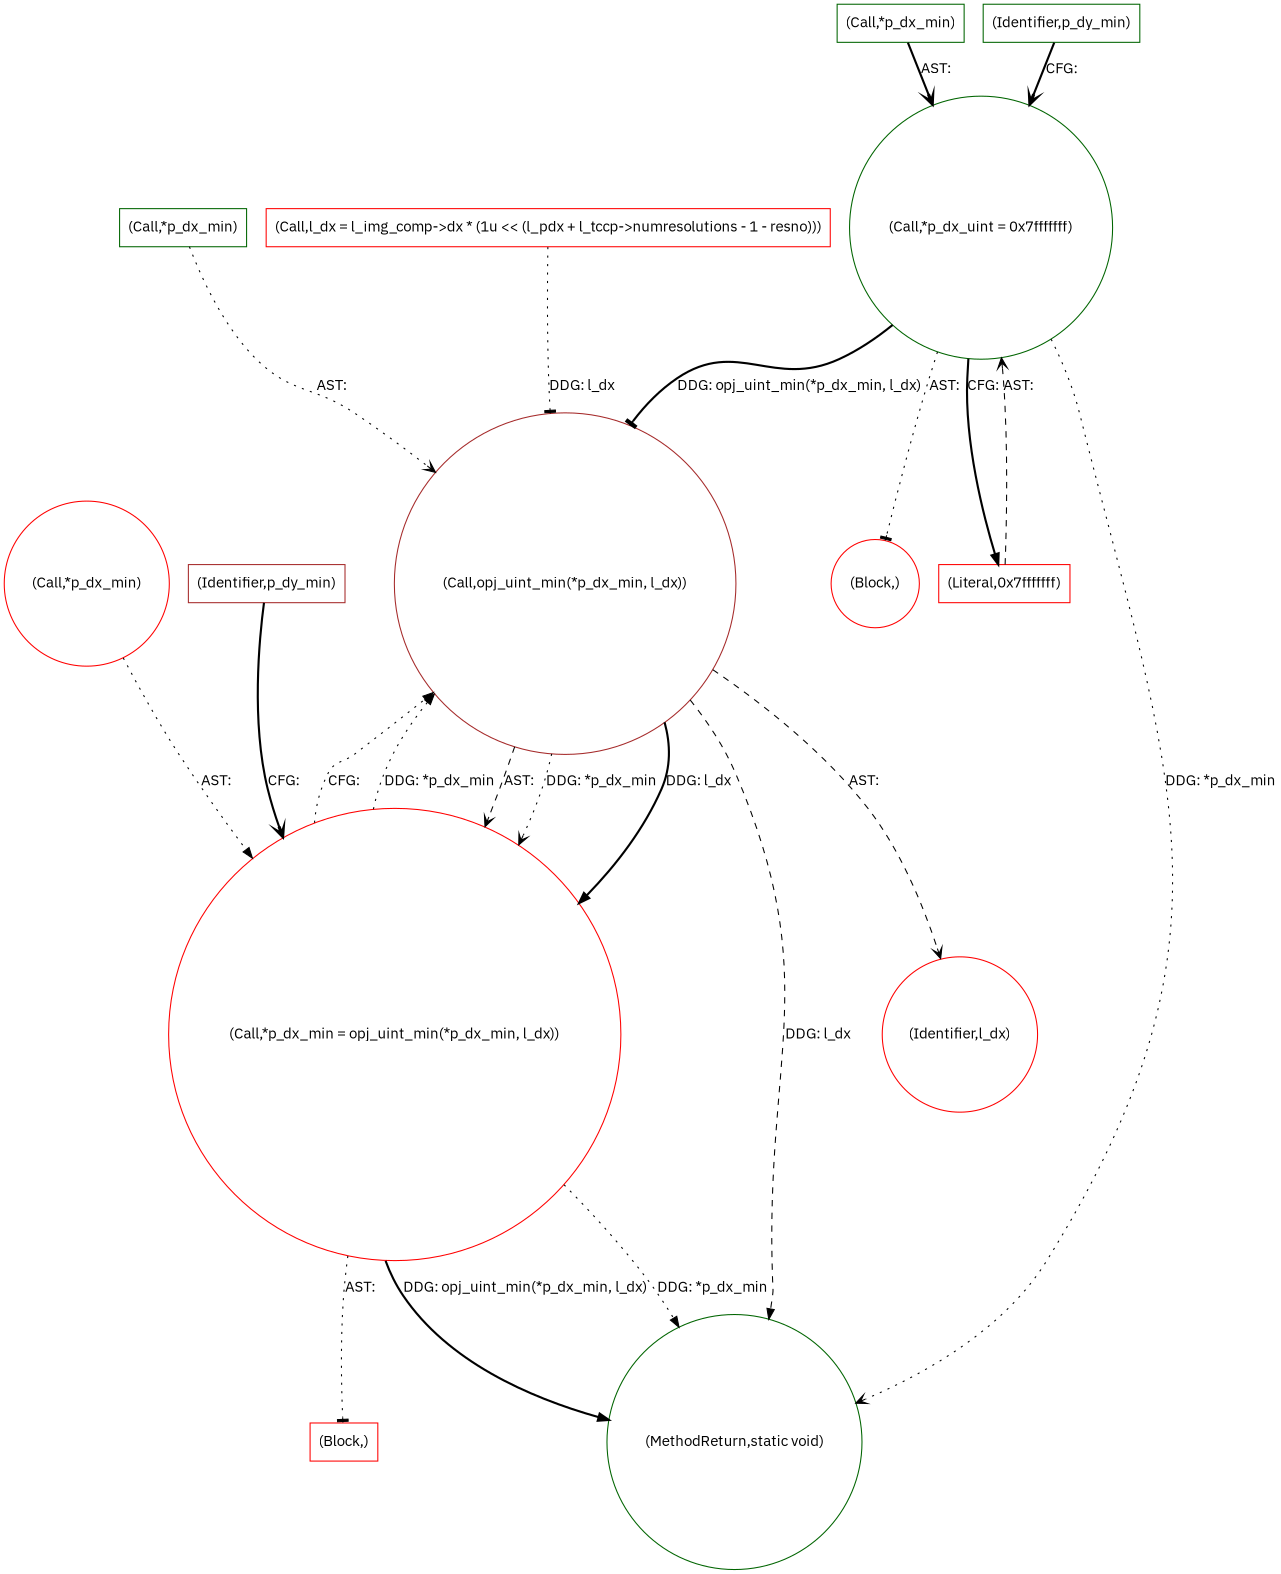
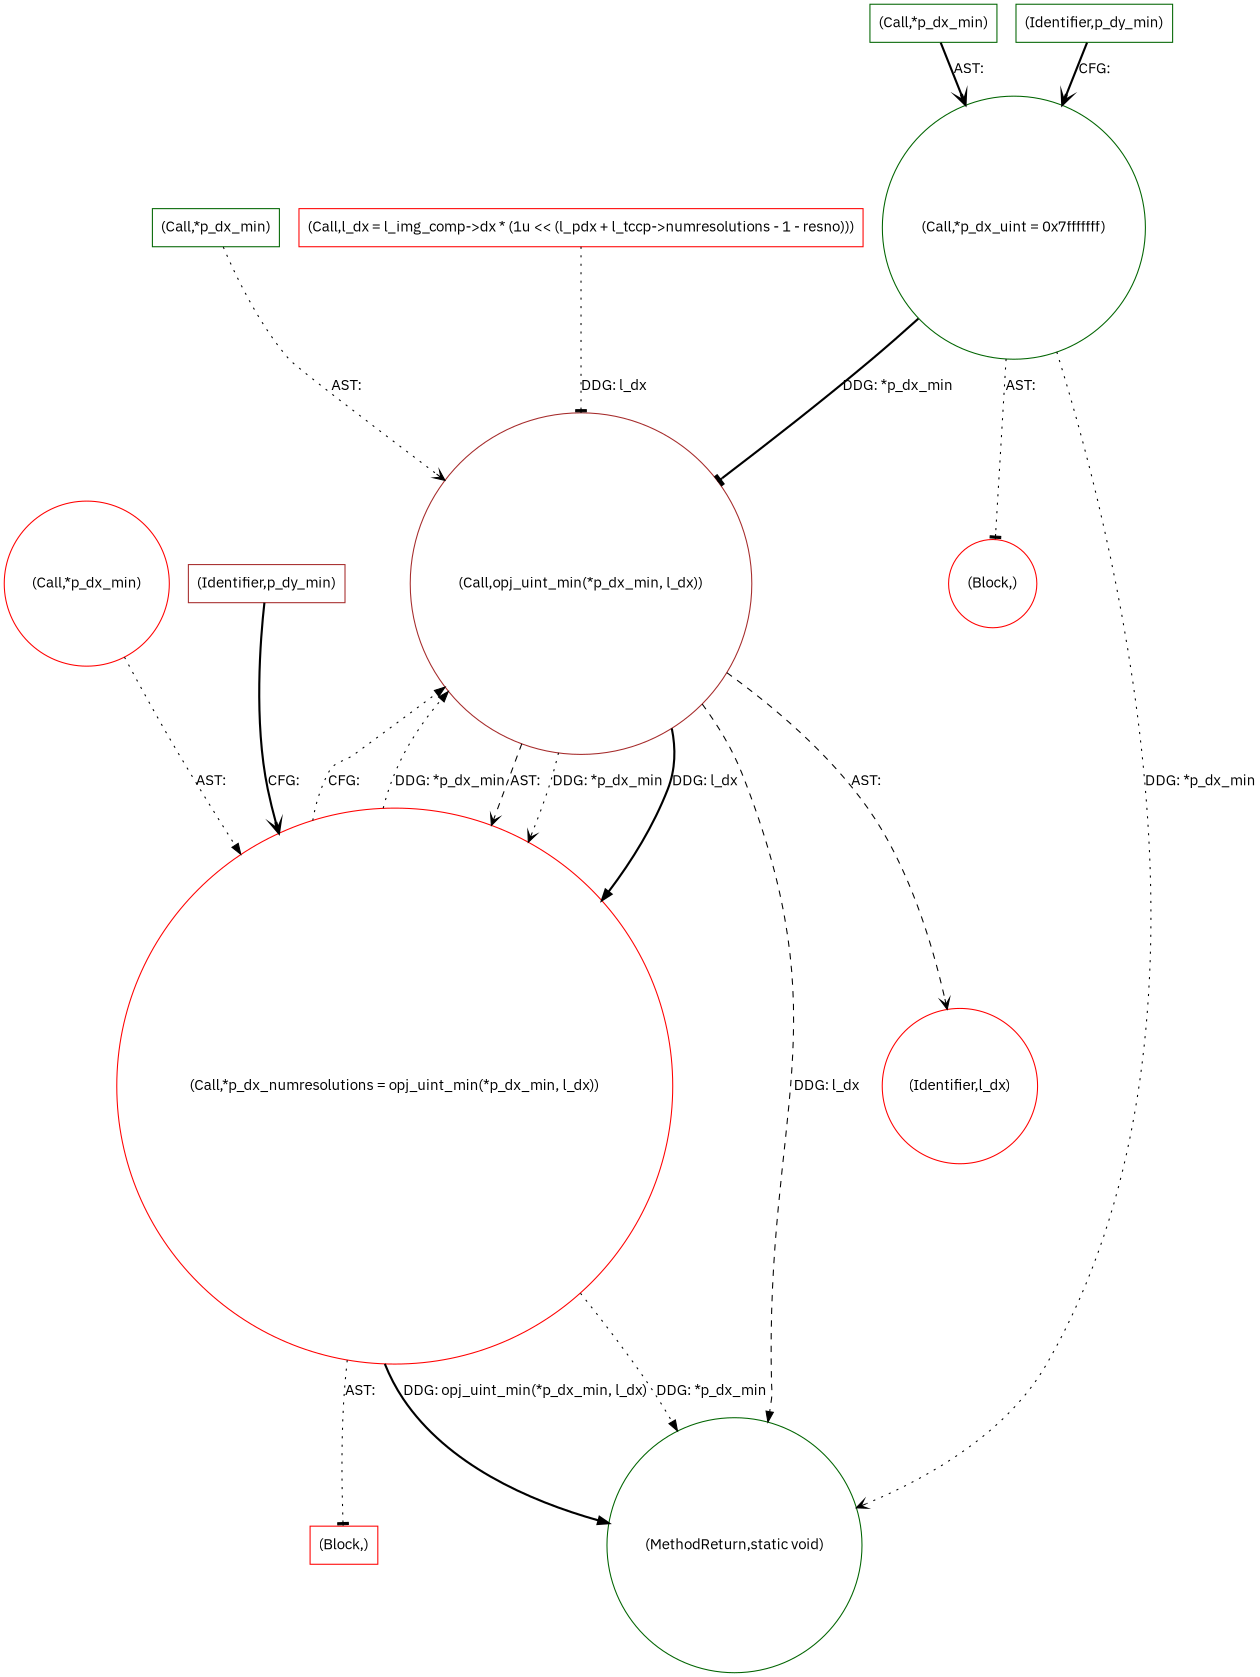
edge "(Call,*p_dx_uint = 0x7fffffff)" -> "(Call,opj_uint_min(*p_dx_min, l_dx))": label "DDG: opj_uint_min(*p_dx_min, l_dx)" -> "DDG: *p_dx_min"
node "(Literal,0x7fffffff)": removed
node "(Call,*p_dx_min = opj_uint_min(*p_dx_min, l_dx))": label "(Call,*p_dx_min = opj_uint_min(*p_dx_min, l_dx))" -> "(Call,*p_dx_numresolutions = opj_uint_min(*p_dx_min, l_dx))"
